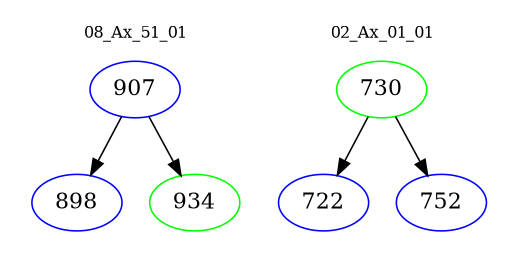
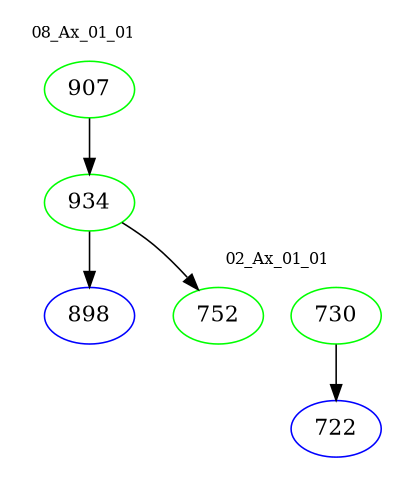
cluster "08_Ax_51_01": label "08_Ax_51_01" -> "08_Ax_01_01"
node "907": color blue -> green
edge "907" -> "898": now "934" -> "898"
edge "730" -> "752": now "934" -> "752"
node "752": color blue -> green
